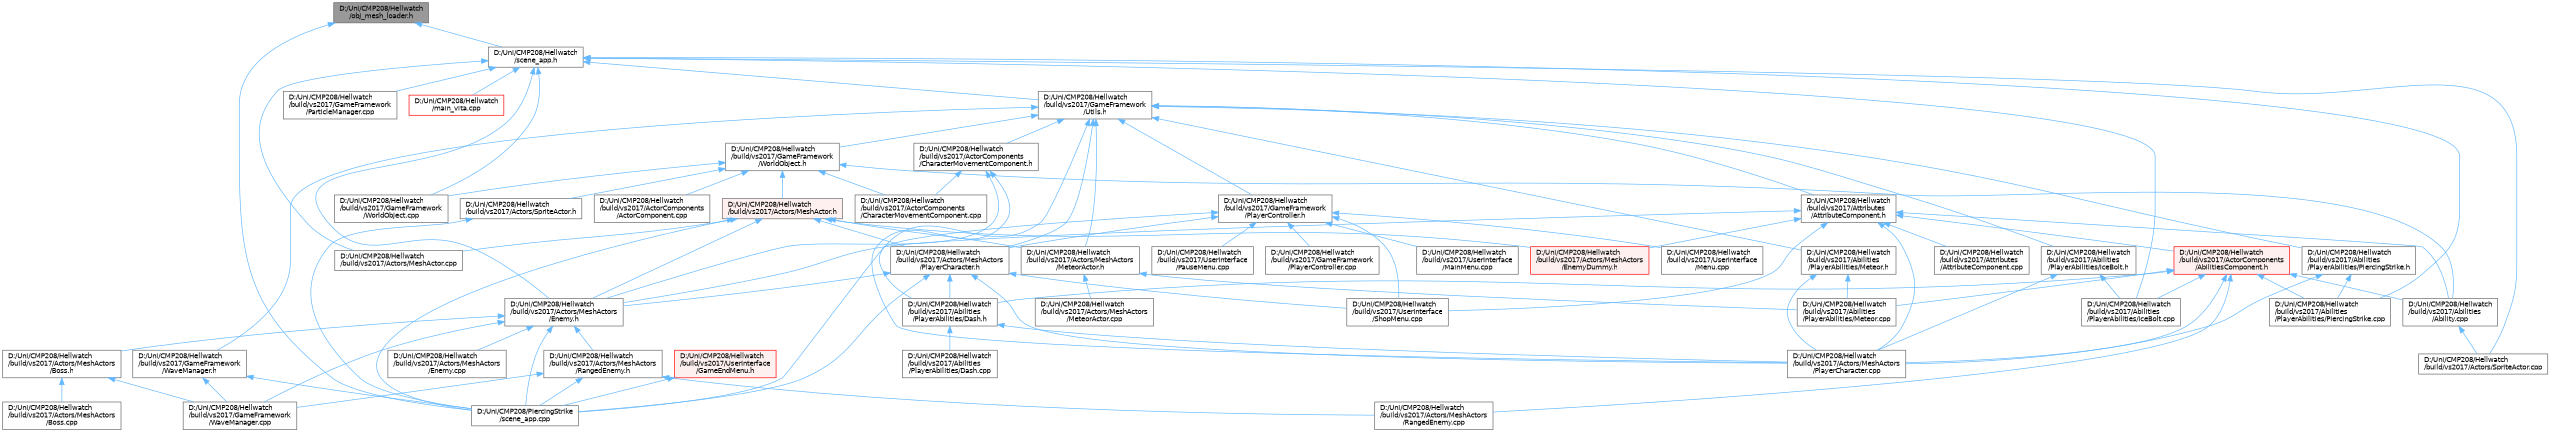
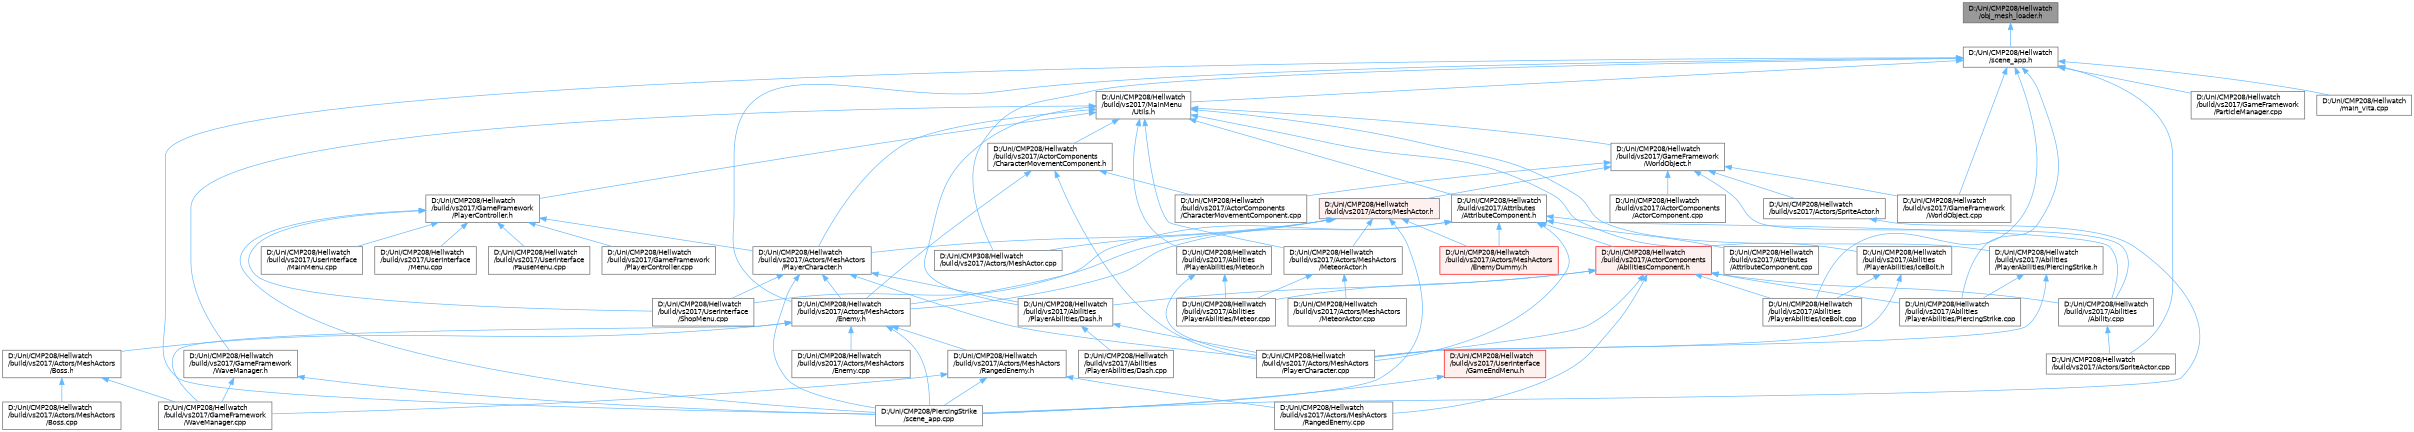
node "D:/Uni/CMP208/Hellwatch /main_vita.cpp": color red -> grey40
node "D:/Uni/CMP208/Hellwatch /build/vs2017/GameFramework /Utils.h": label "D:/Uni/CMP208/Hellwatch /build/vs2017/GameFramework /Utils.h" -> "D:/Uni/CMP208/Hellwatch /build/vs2017/MainMenu /Utils.h"
node "D:/Uni/CMP208/Hellwatch /build/vs2017/Actors/MeshActor.cpp": label "D:/Uni/CMP208/Hellwatch /build/vs2017/Actors/MeshActor.cpp" -> "D:/Uni/CMP308/Hellwatch /build/vs2017/Actors/MeshActor.cpp"
edge "D:/Uni/CMP208/PiercingStrike /scene_app.cpp" -> "D:/Uni/CMP208/Hellwatch /obj_mesh_loader.h": now "D:/Uni/CMP208/PiercingStrike /scene_app.cpp" -> "D:/Uni/CMP208/Hellwatch /scene_app.h"
